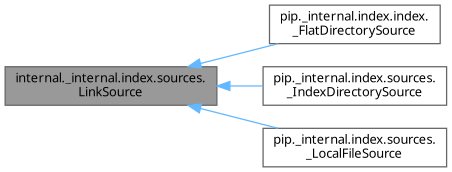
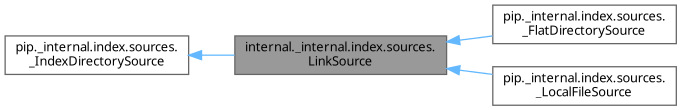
node "pip._internal.index.index. _FlatDirectorySource": label "pip._internal.index.index. _FlatDirectorySource" -> "pip._internal.index.sources. _FlatDirectorySource"
edge "pip._internal.index.sources. _IndexDirectorySource" -> "internal._internal.index.sources. LinkSource": reversed
